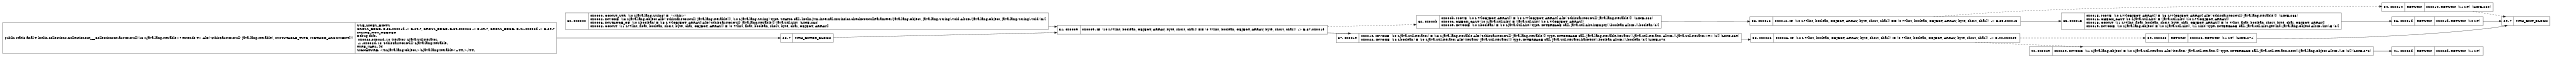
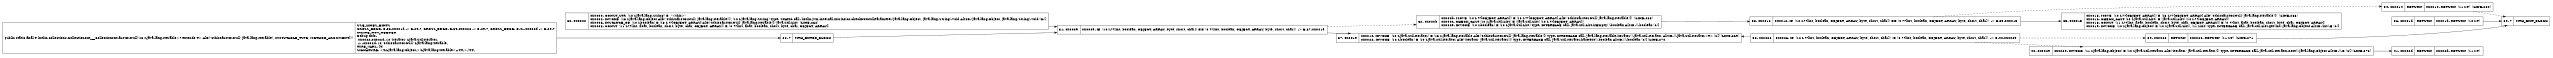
edge "35: 0x0015" -> "36: 0x001d": removed
edge "37: 0x001e" -> "38: 0x0026": reversed
